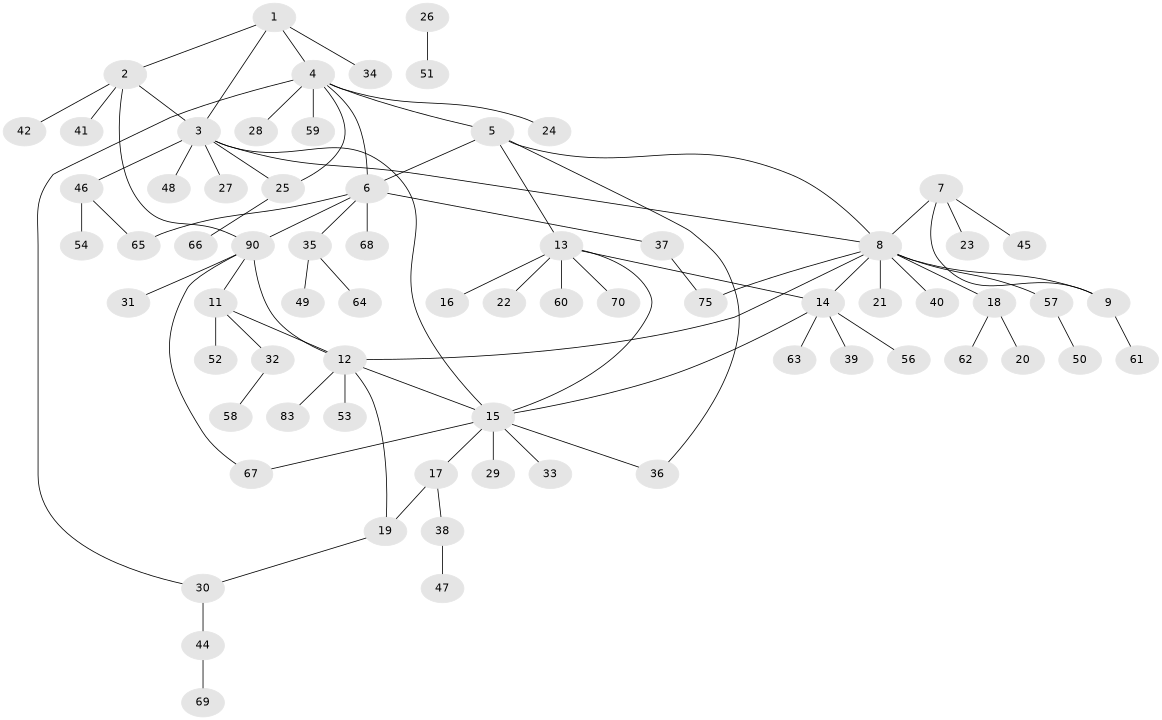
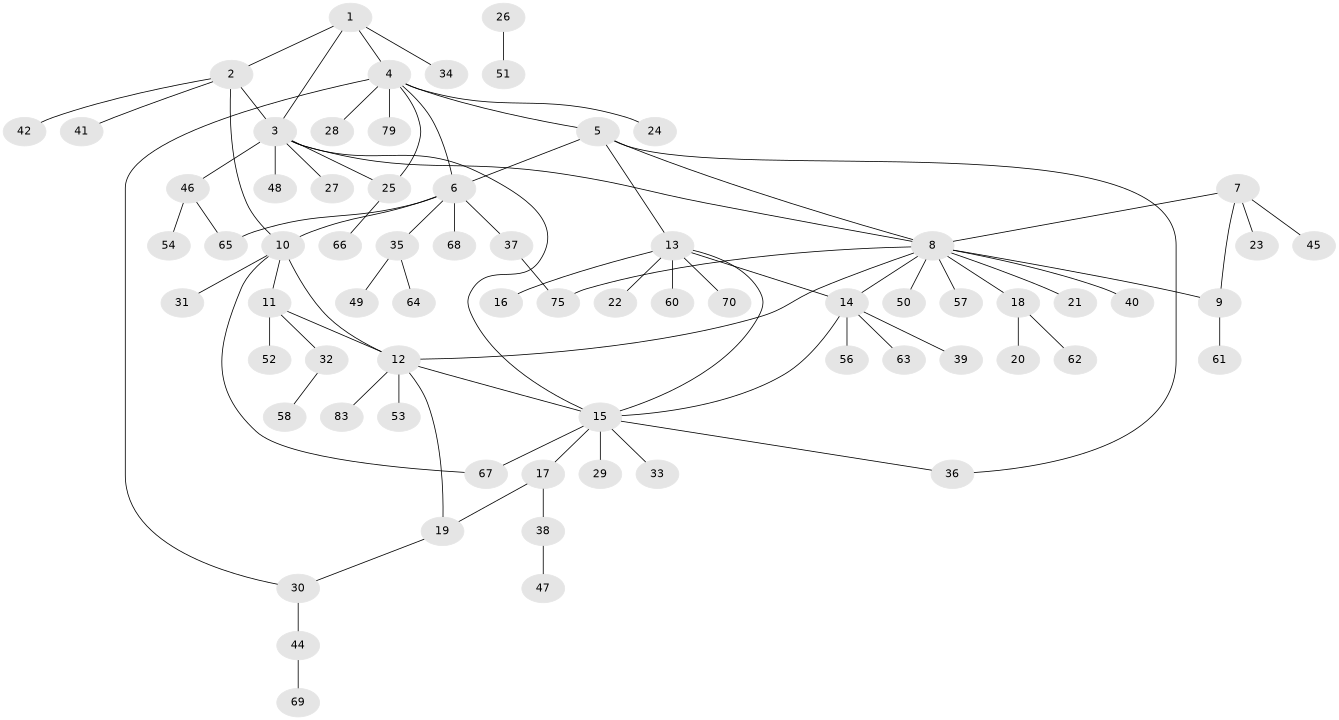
node "59": label "59" -> "79"
node "90": label "90" -> "10"
edge "57" -- "50": now "8" -- "50"
